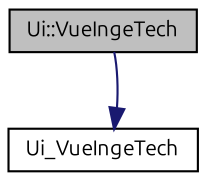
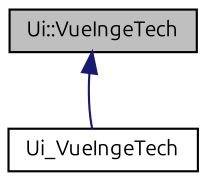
edge "Ui::VueIngeTech" -> "Ui_VueIngeTech": reversed
